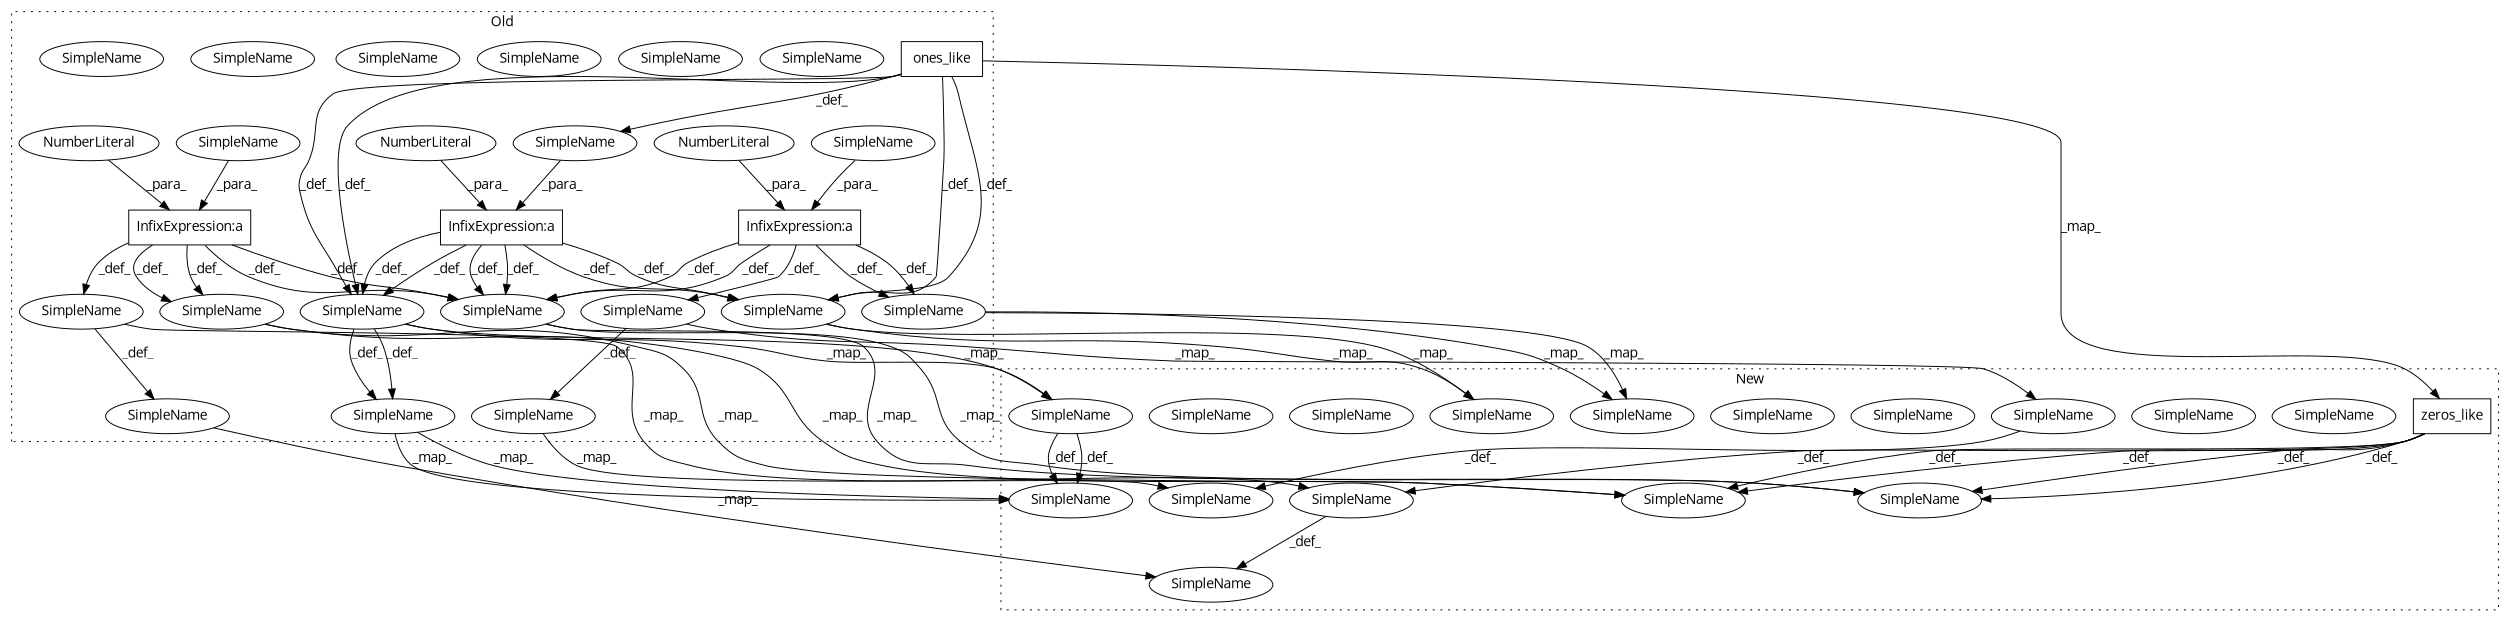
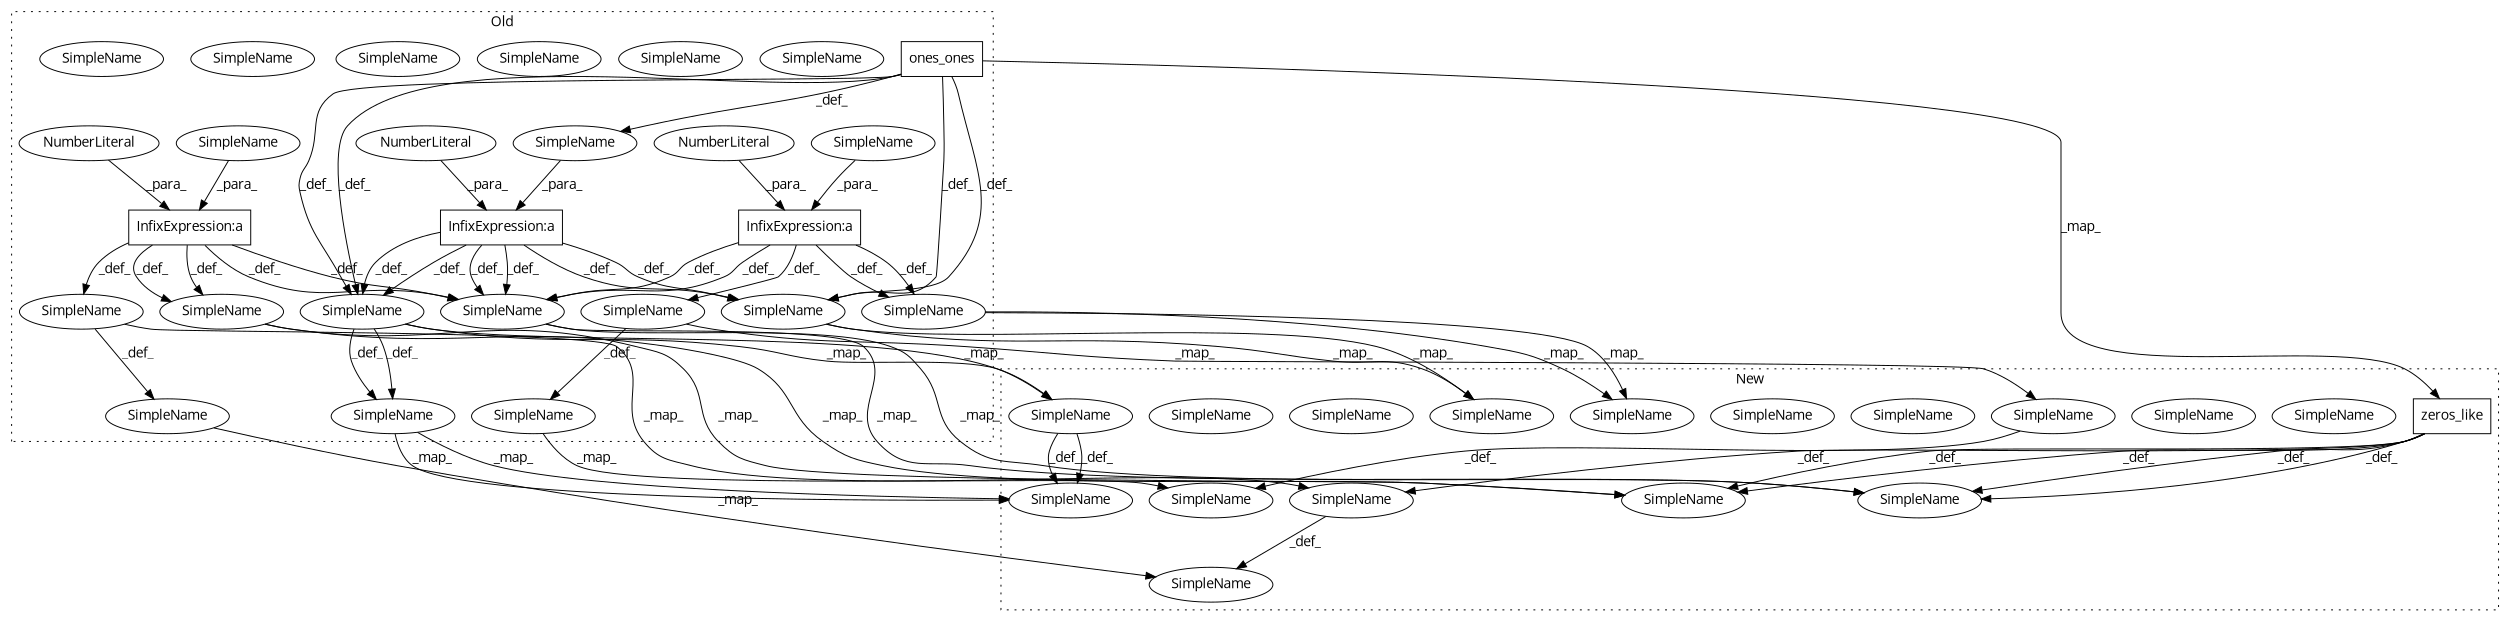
node "ones_like": label "ones_like" -> "ones_ones"
